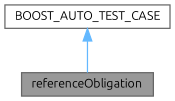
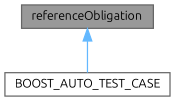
edge "referenceObligation" -> "BOOST_AUTO_TEST_CASE": reversed
